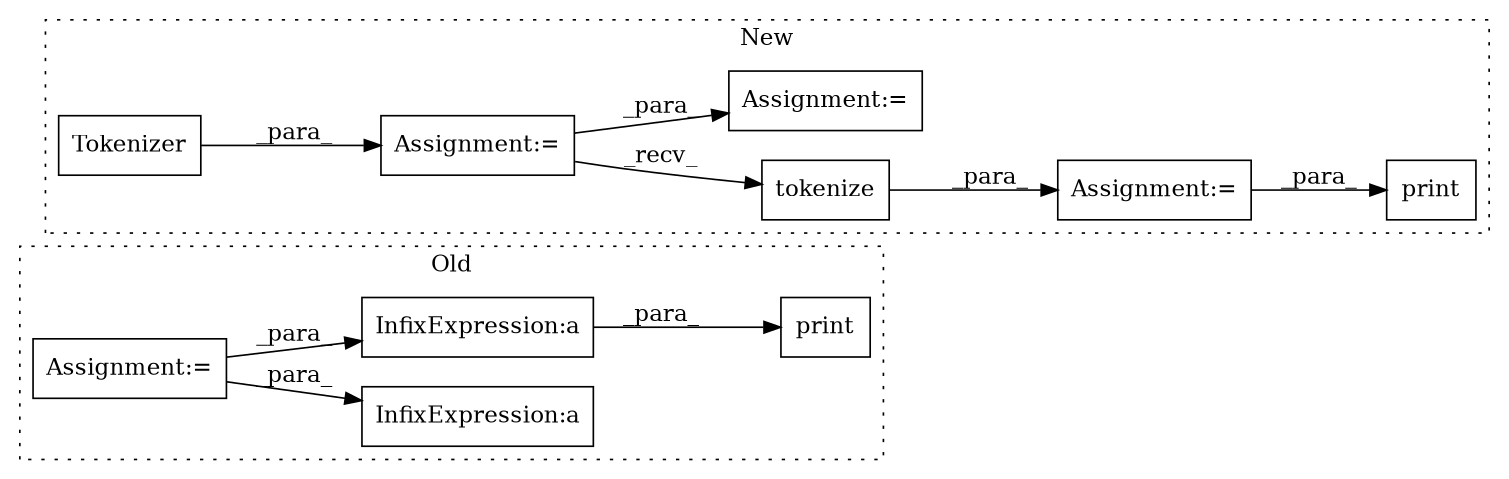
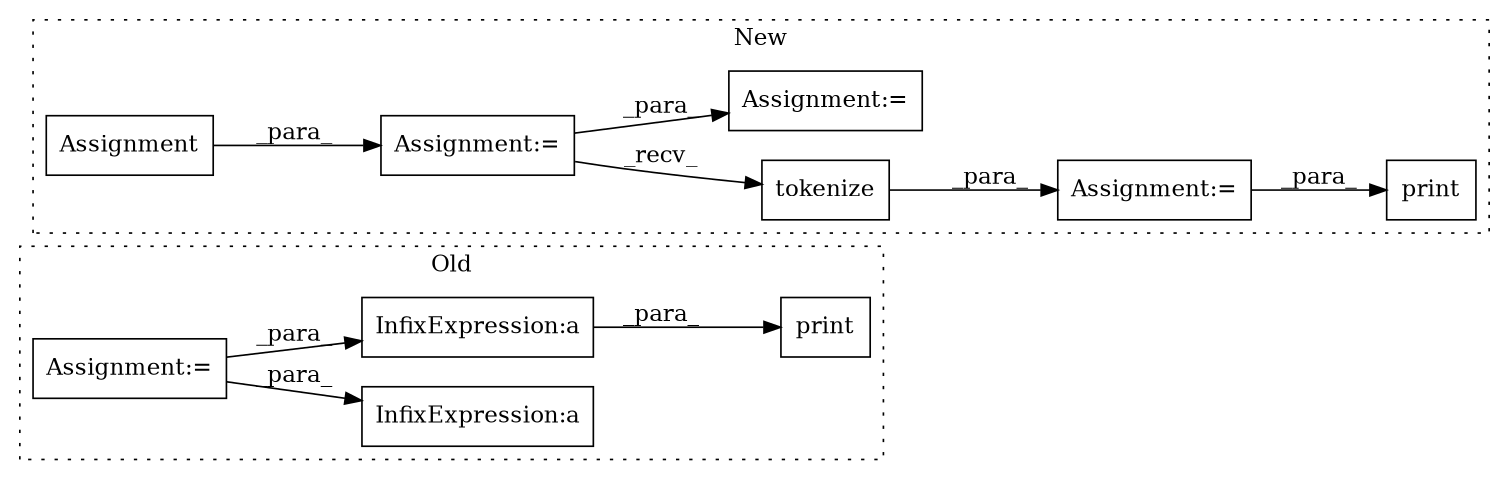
node "Tokenizer": label "Tokenizer" -> "Assignment"
